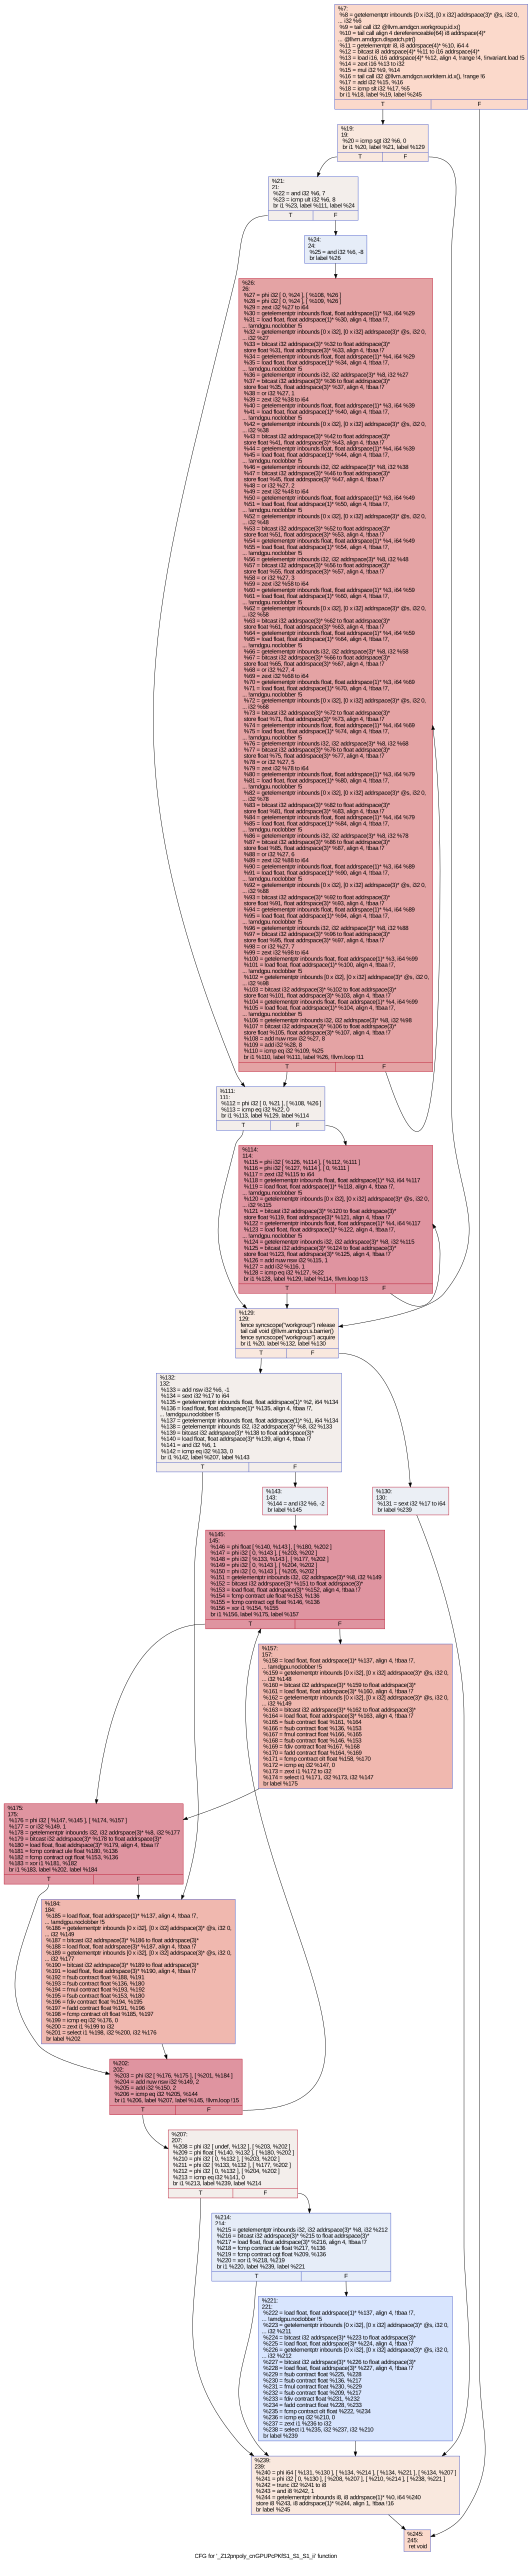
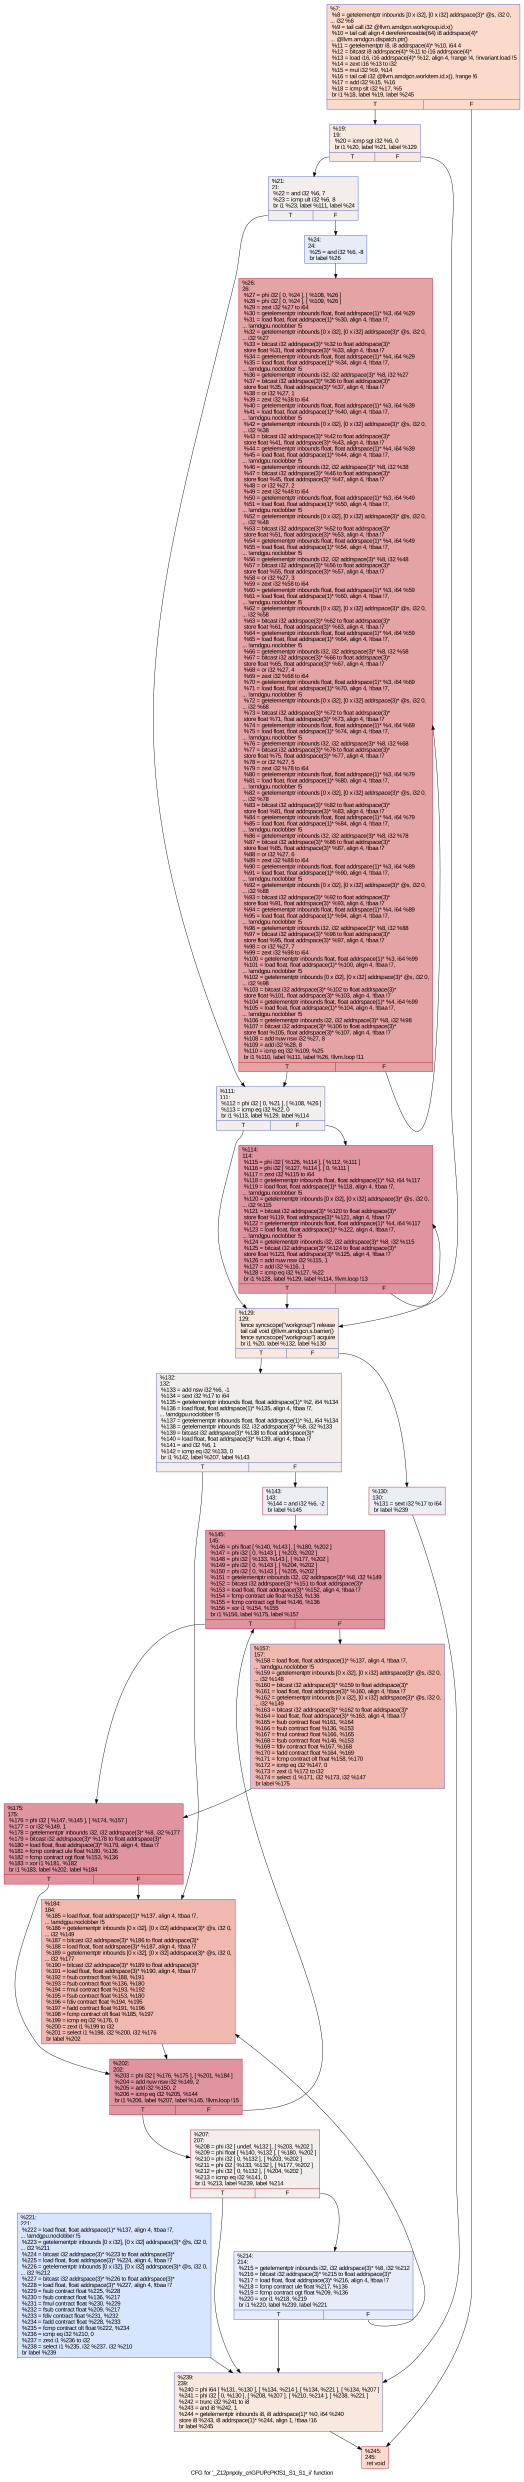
edge "%214:" -> "%221:": now "%214:" -> "%184:"
node "%245:": color #3d50c3ff -> #b70d28ff
